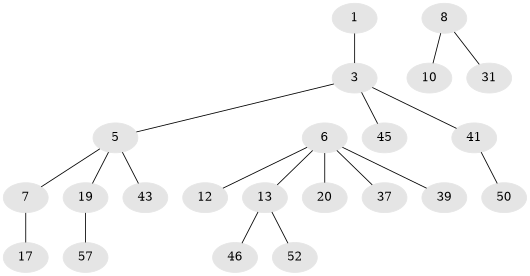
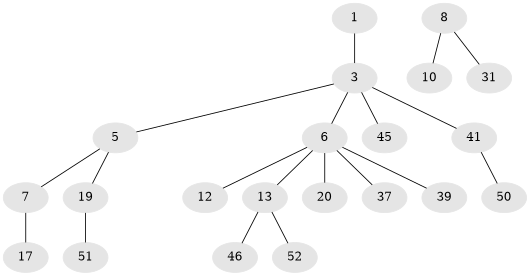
edge "3" -- "6": added
node "43": removed
node "57": label "57" -> "51"
